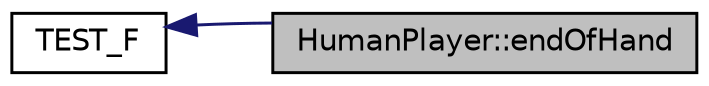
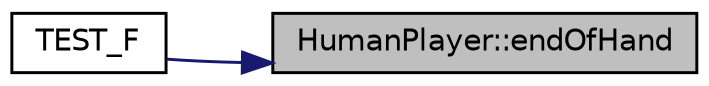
edge "HumanPlayer::endOfHand" -> "TEST_F": reversed
